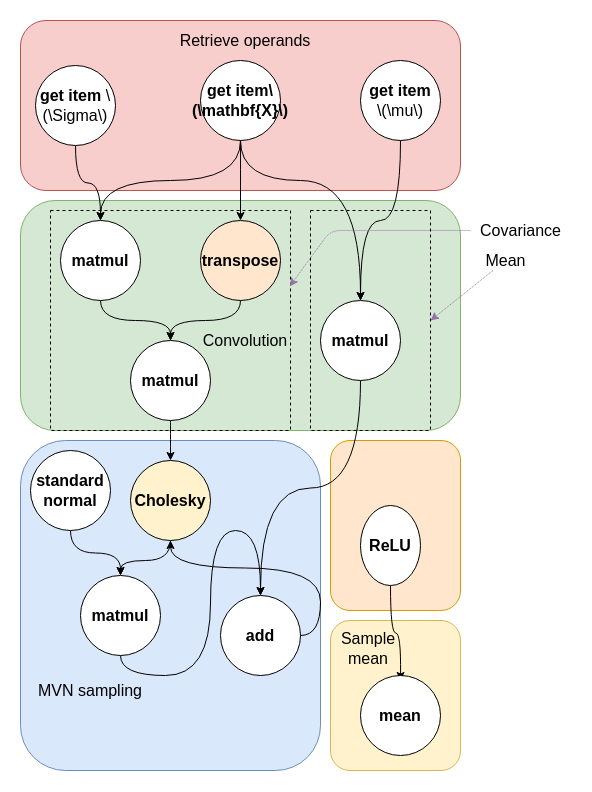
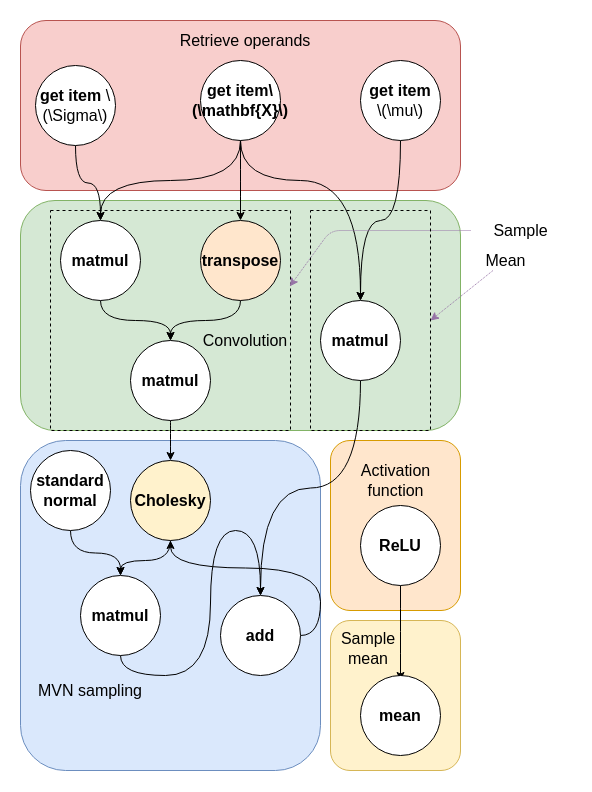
node "Covariance": label "Covariance" -> "Sample"
node "Activation function": added
node "ReLU": size 60x80 -> 80x80
